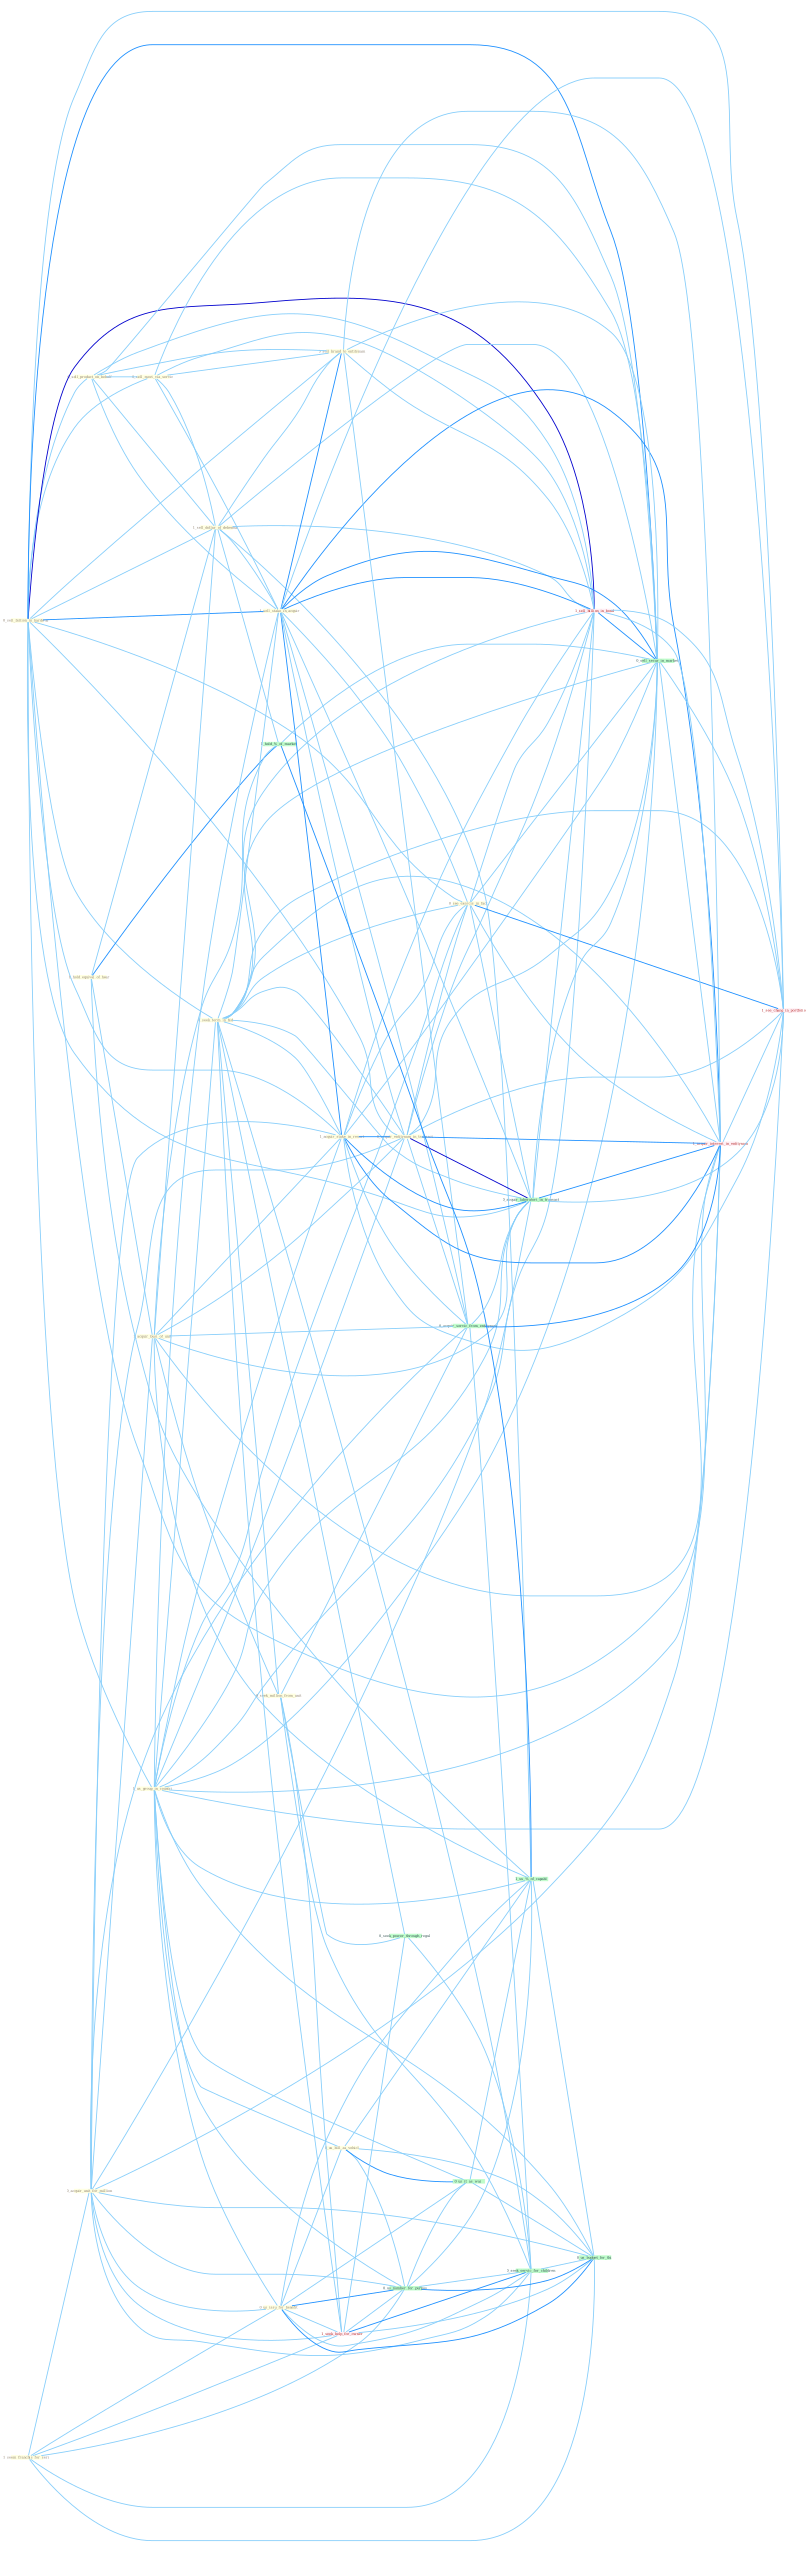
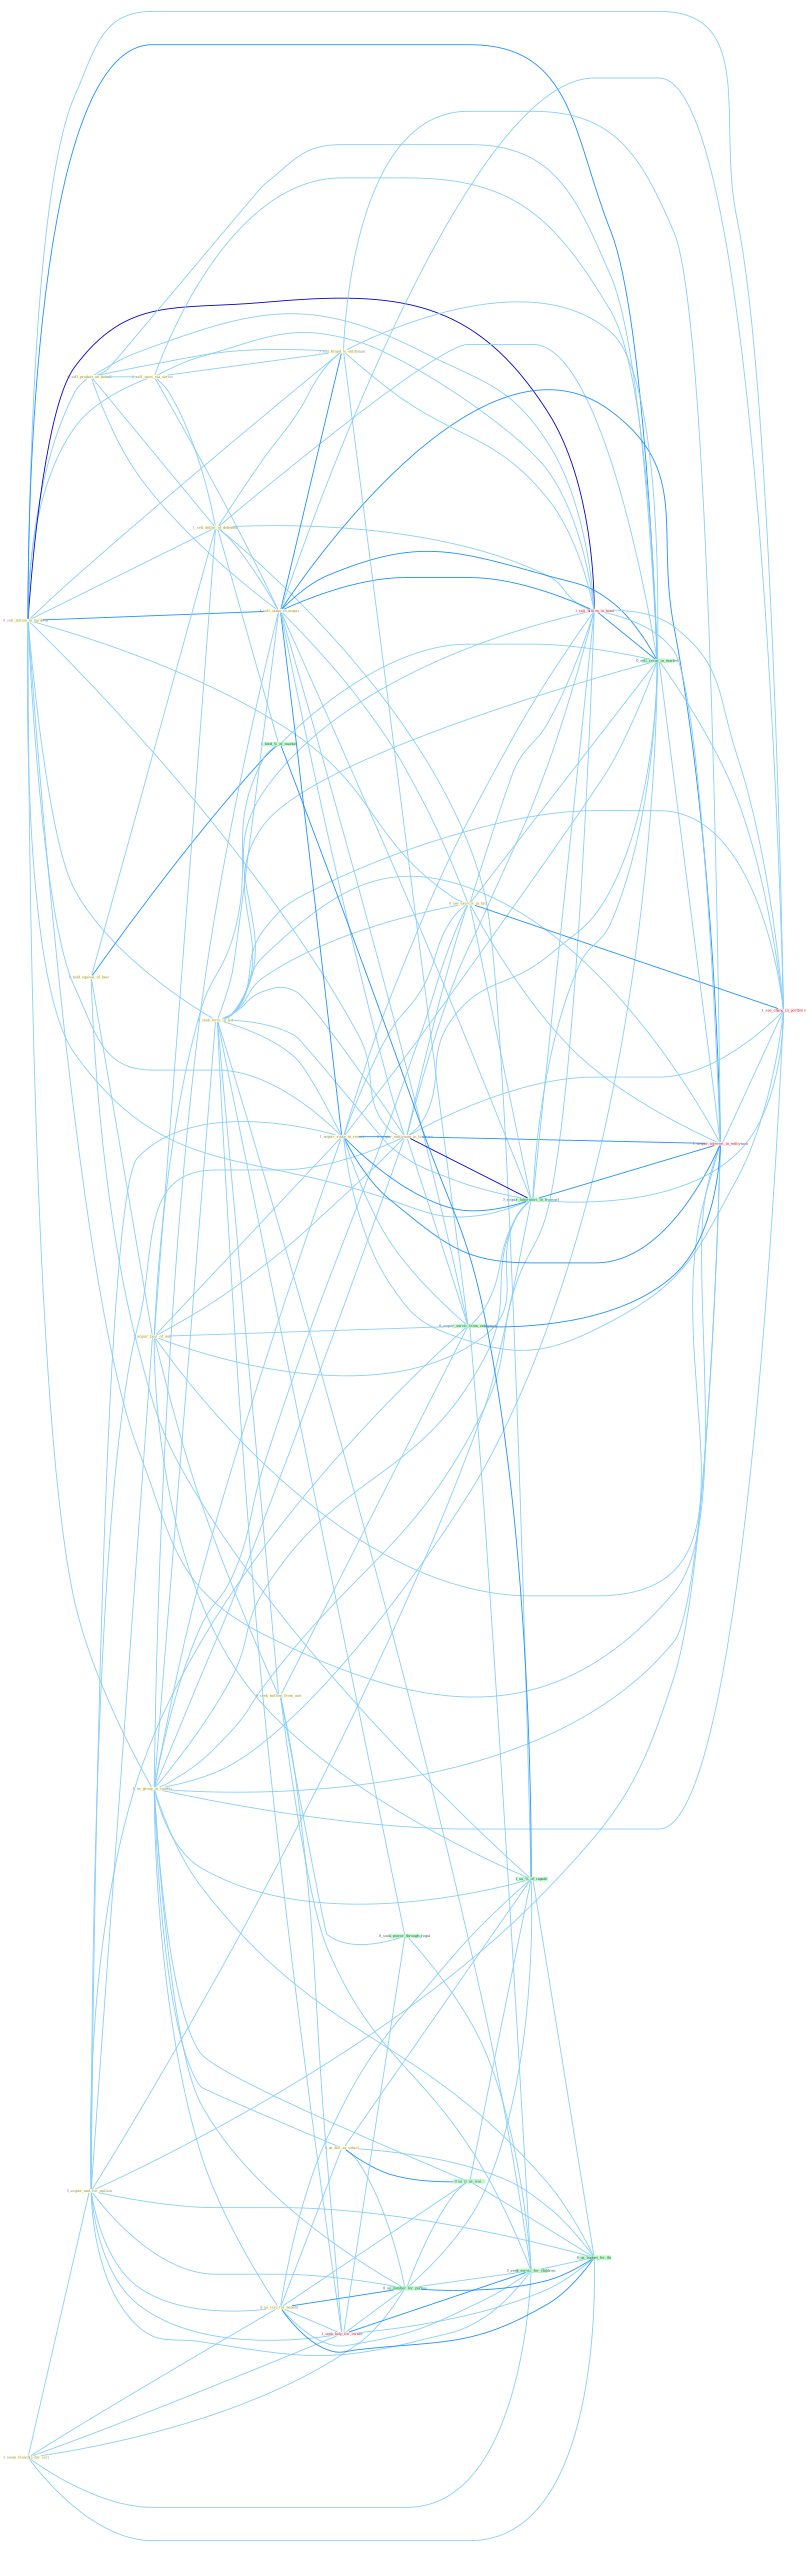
node "0_us_issu_for_benefit": label "0_us_issu_for_benefit" -> "8_us_issu_for_benefit"
